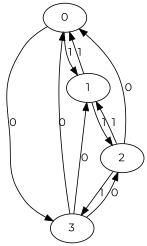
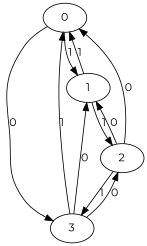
edge "3" -> "0": label "0" -> "1"
edge "2" -> "1": label "1" -> "0"
